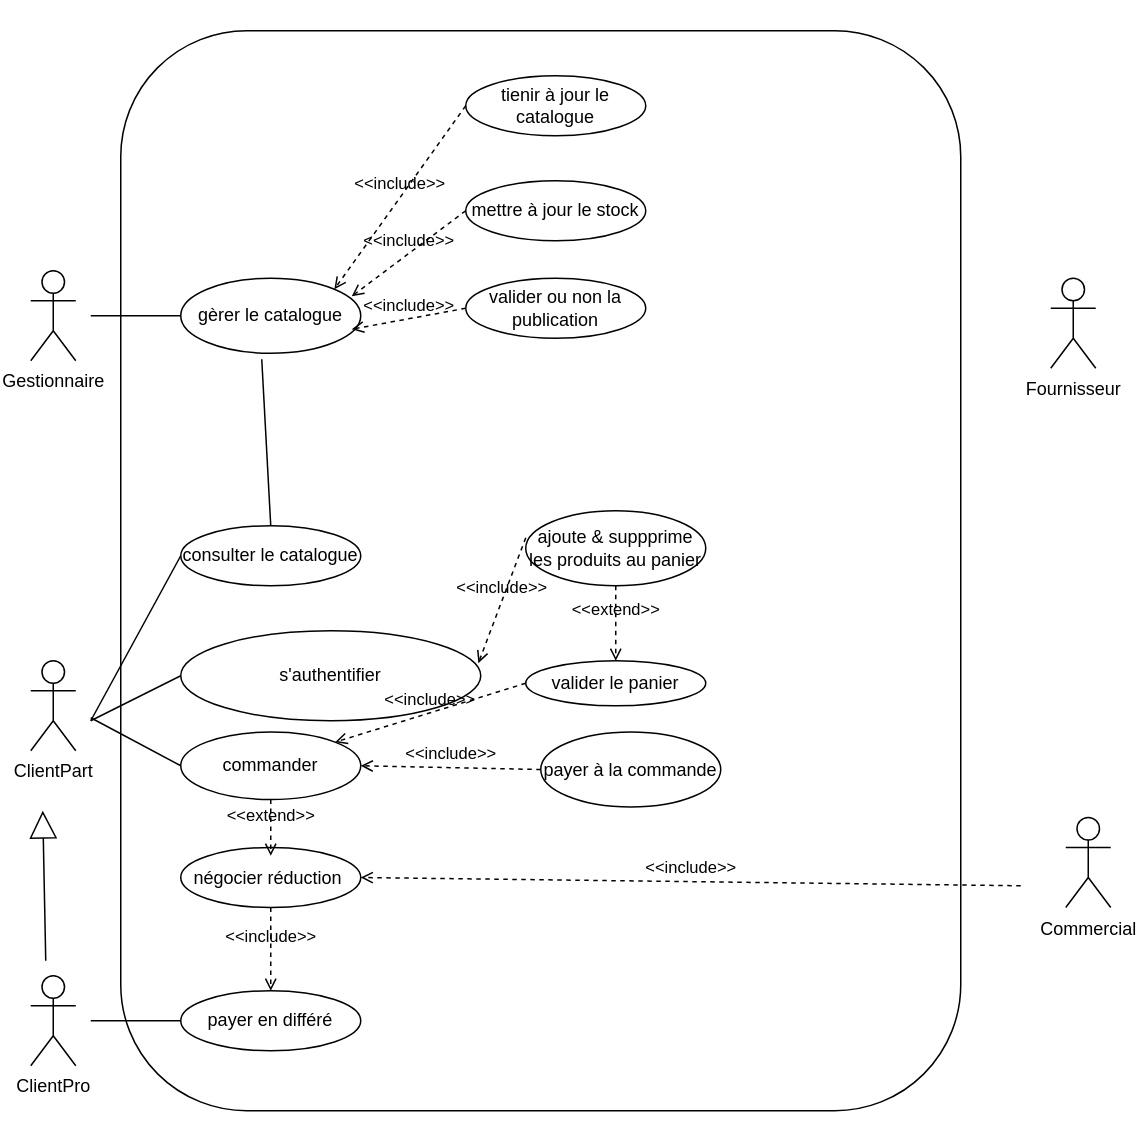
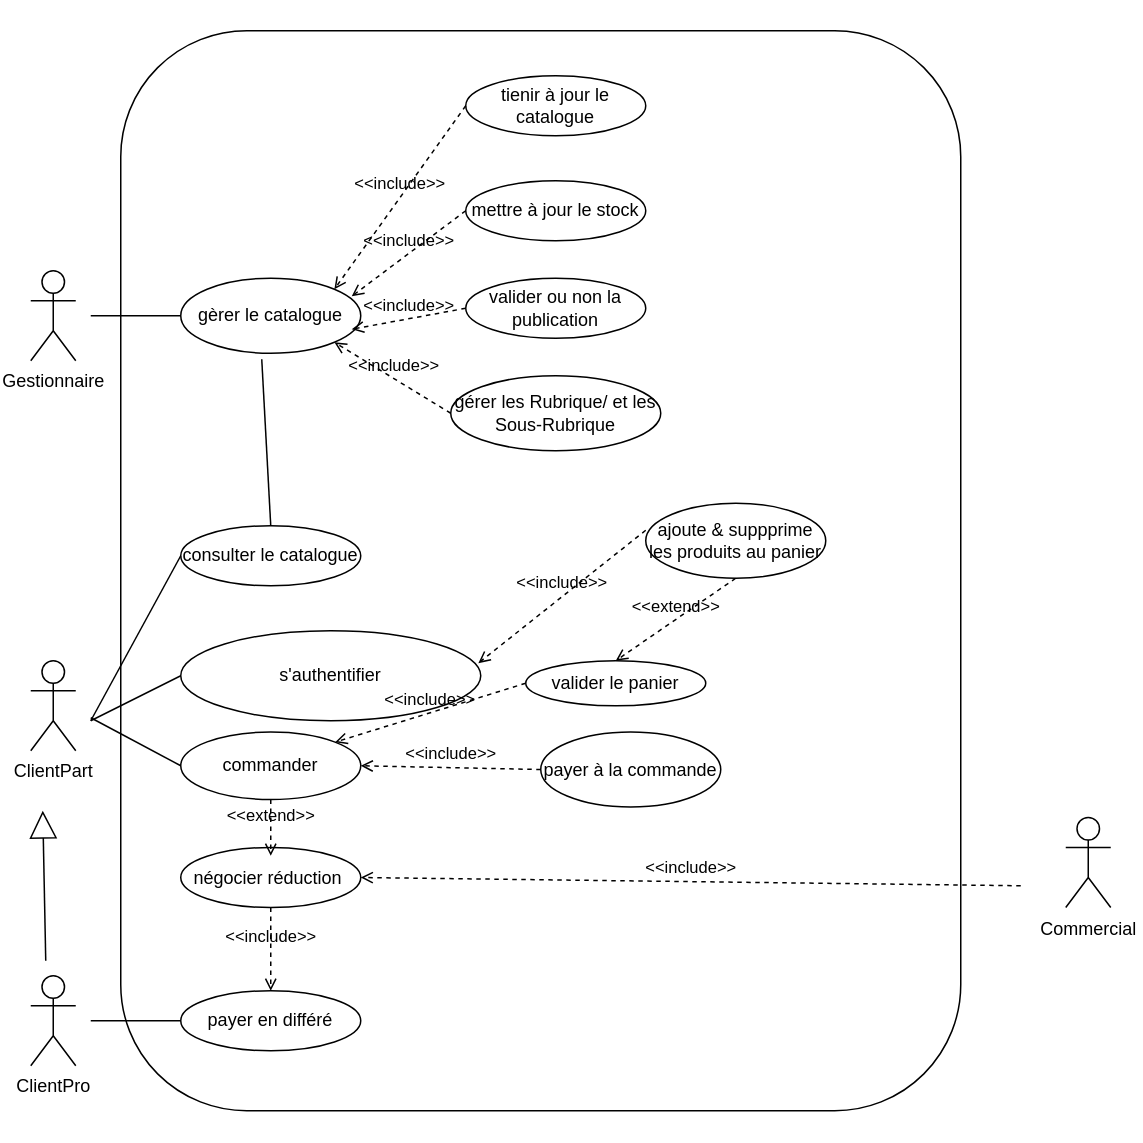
node "Fournisseur": removed
edge "gérer les Rubrique/ et les Sous-Rubrique" -> "gèrer le catalogue": added, label "<<include>>"
node "gérer les Rubrique/ et les Sous-Rubrique": added
node "ajoute & suppprime les produits au panier": moved (616, 548) -> (736, 541)
